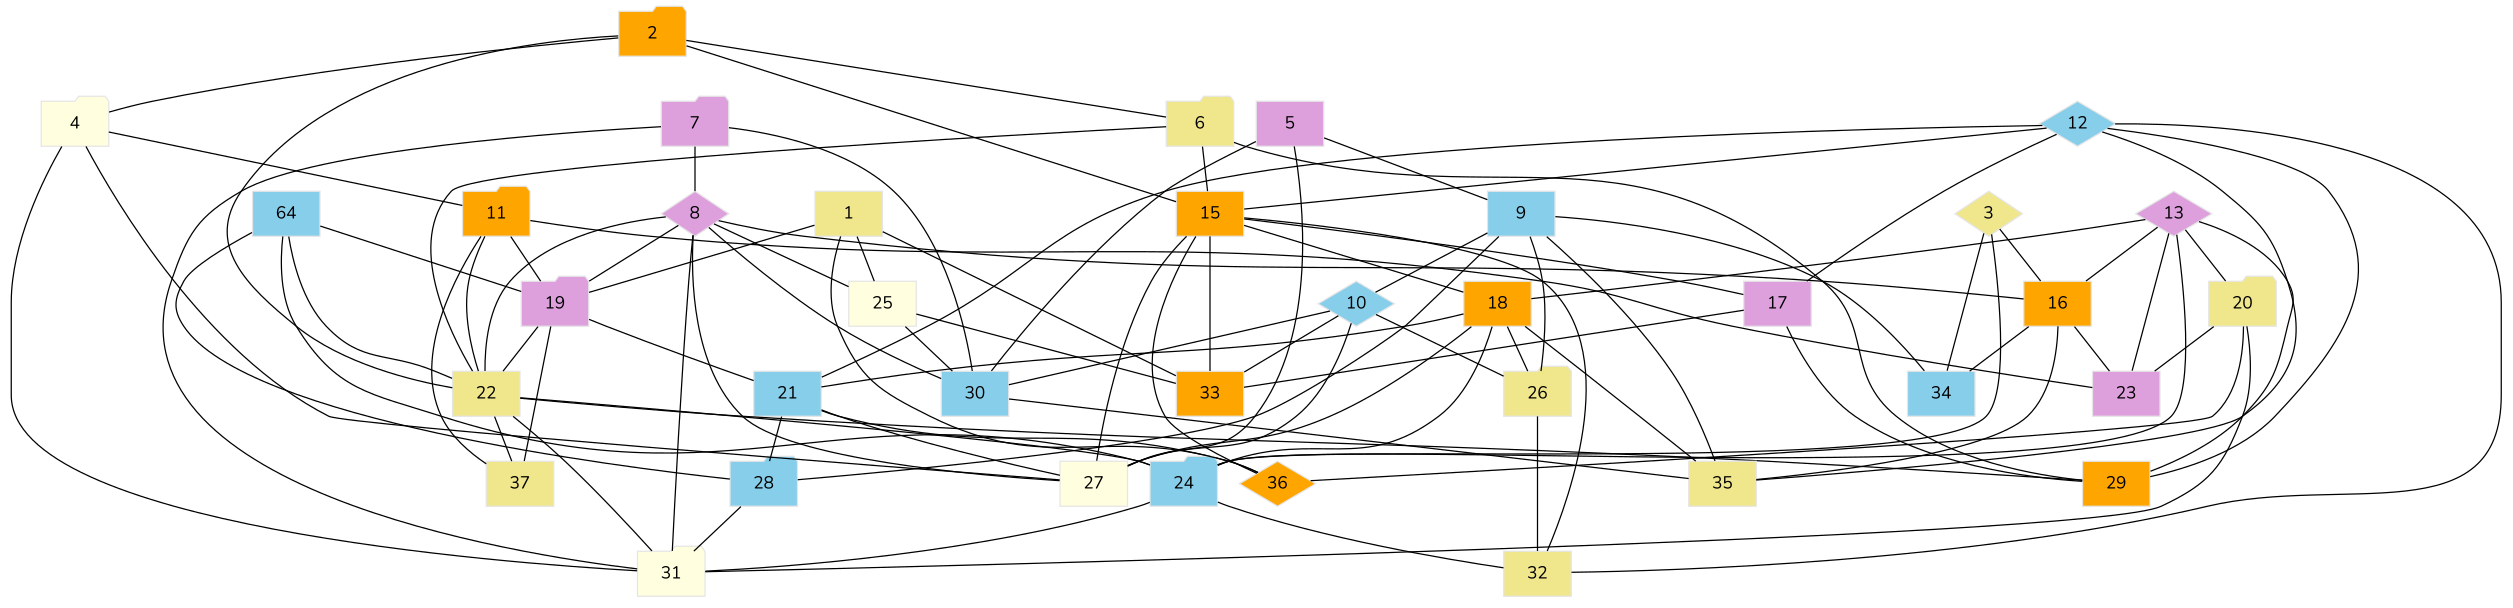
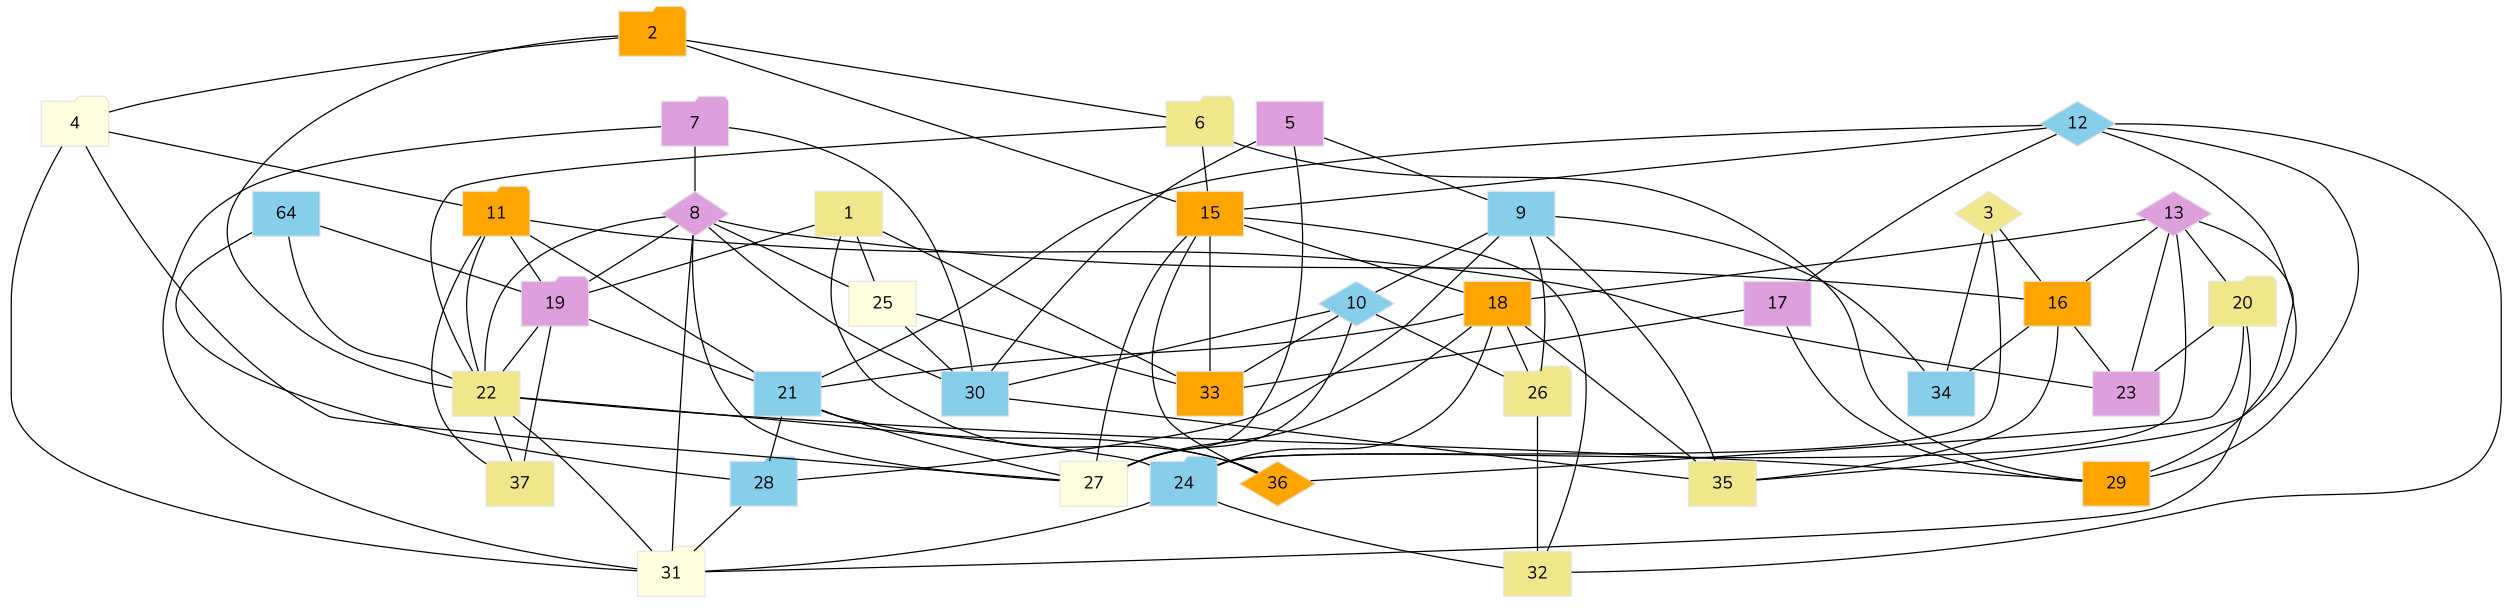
edge "15" -- "17": removed
edge "11" -- "21": added
edge "64" -- "24": removed
